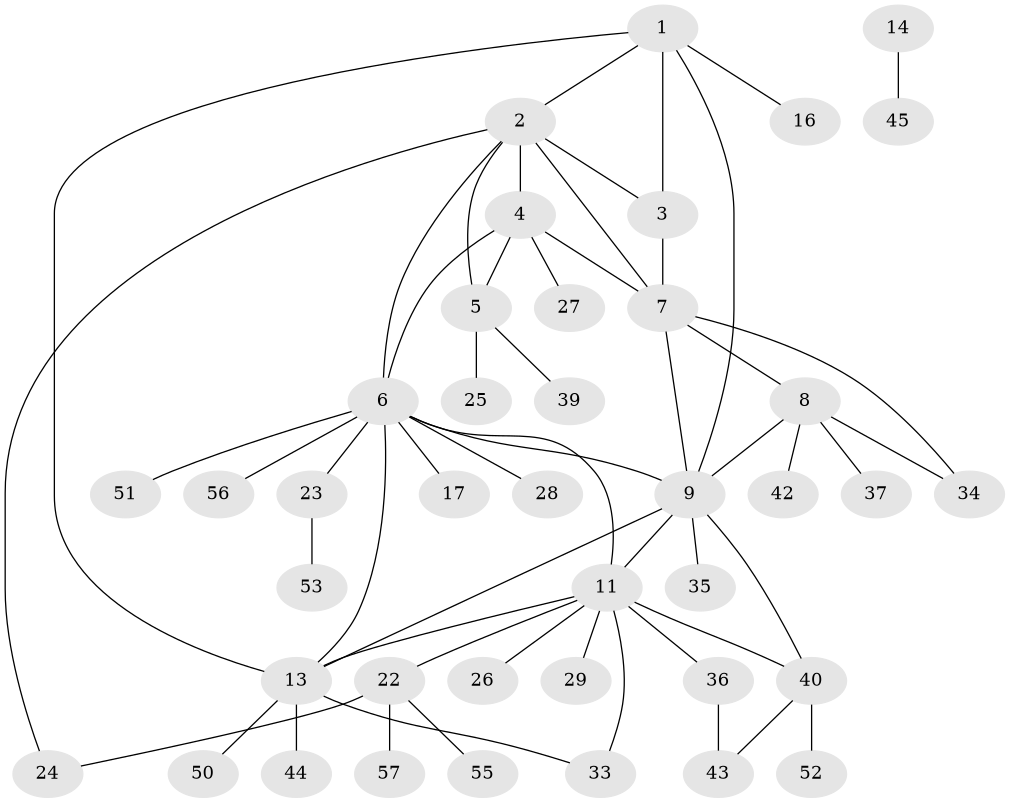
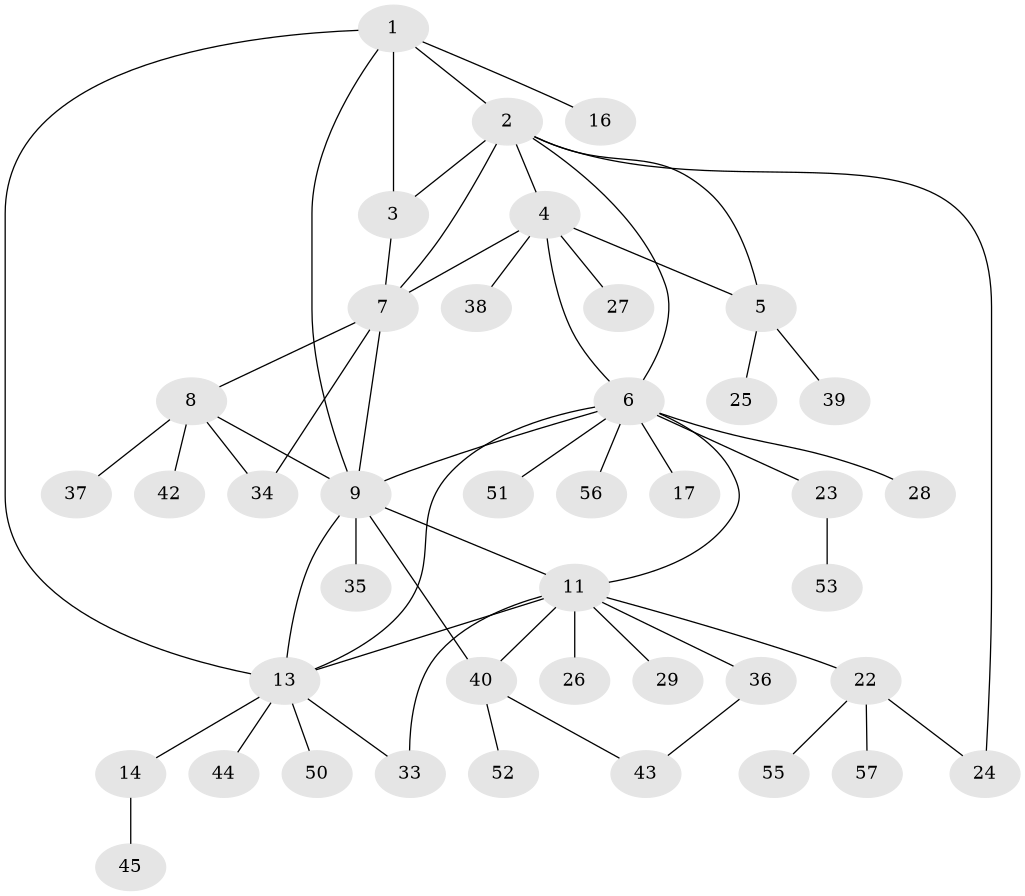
node "38": added
edge "13" -- "14": added
